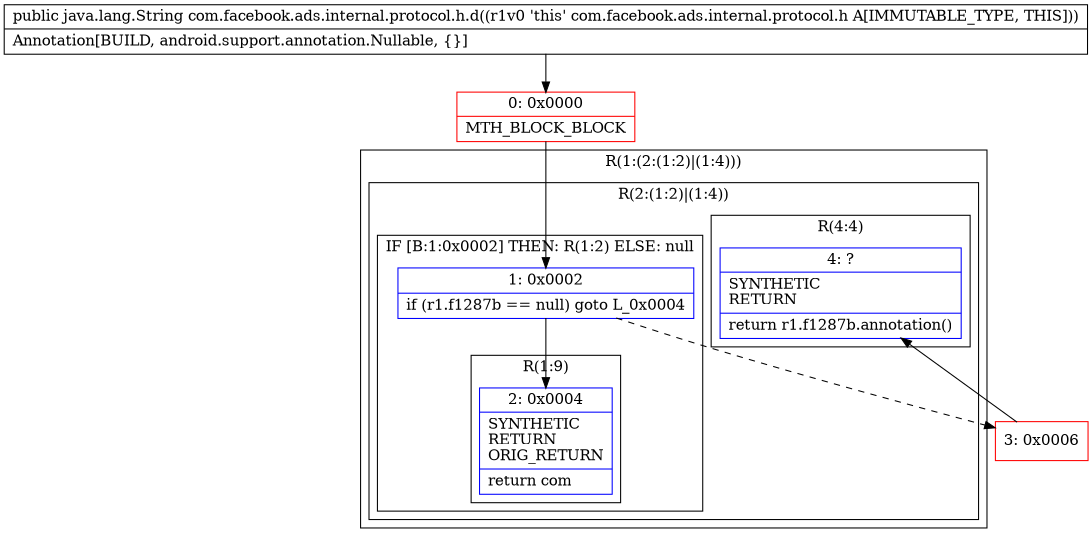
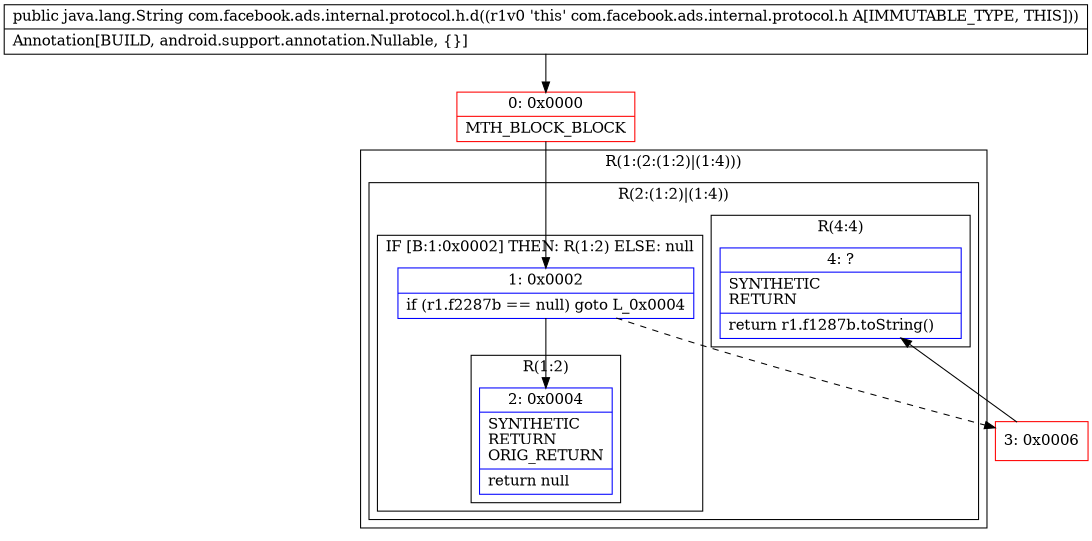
node "1: 0x0002": text "if (r1.f1287b == null) goto L_0x0004" -> "if (r1.f2287b == null) goto L_0x0004"
node "4: ?": text "return r1.f1287b.annotation()" -> "return r1.f1287b.toString()"
cluster "R(1:9)": label "R(1:9)" -> "R(1:2)"
node "2: 0x0004": text "return com" -> "return null"
